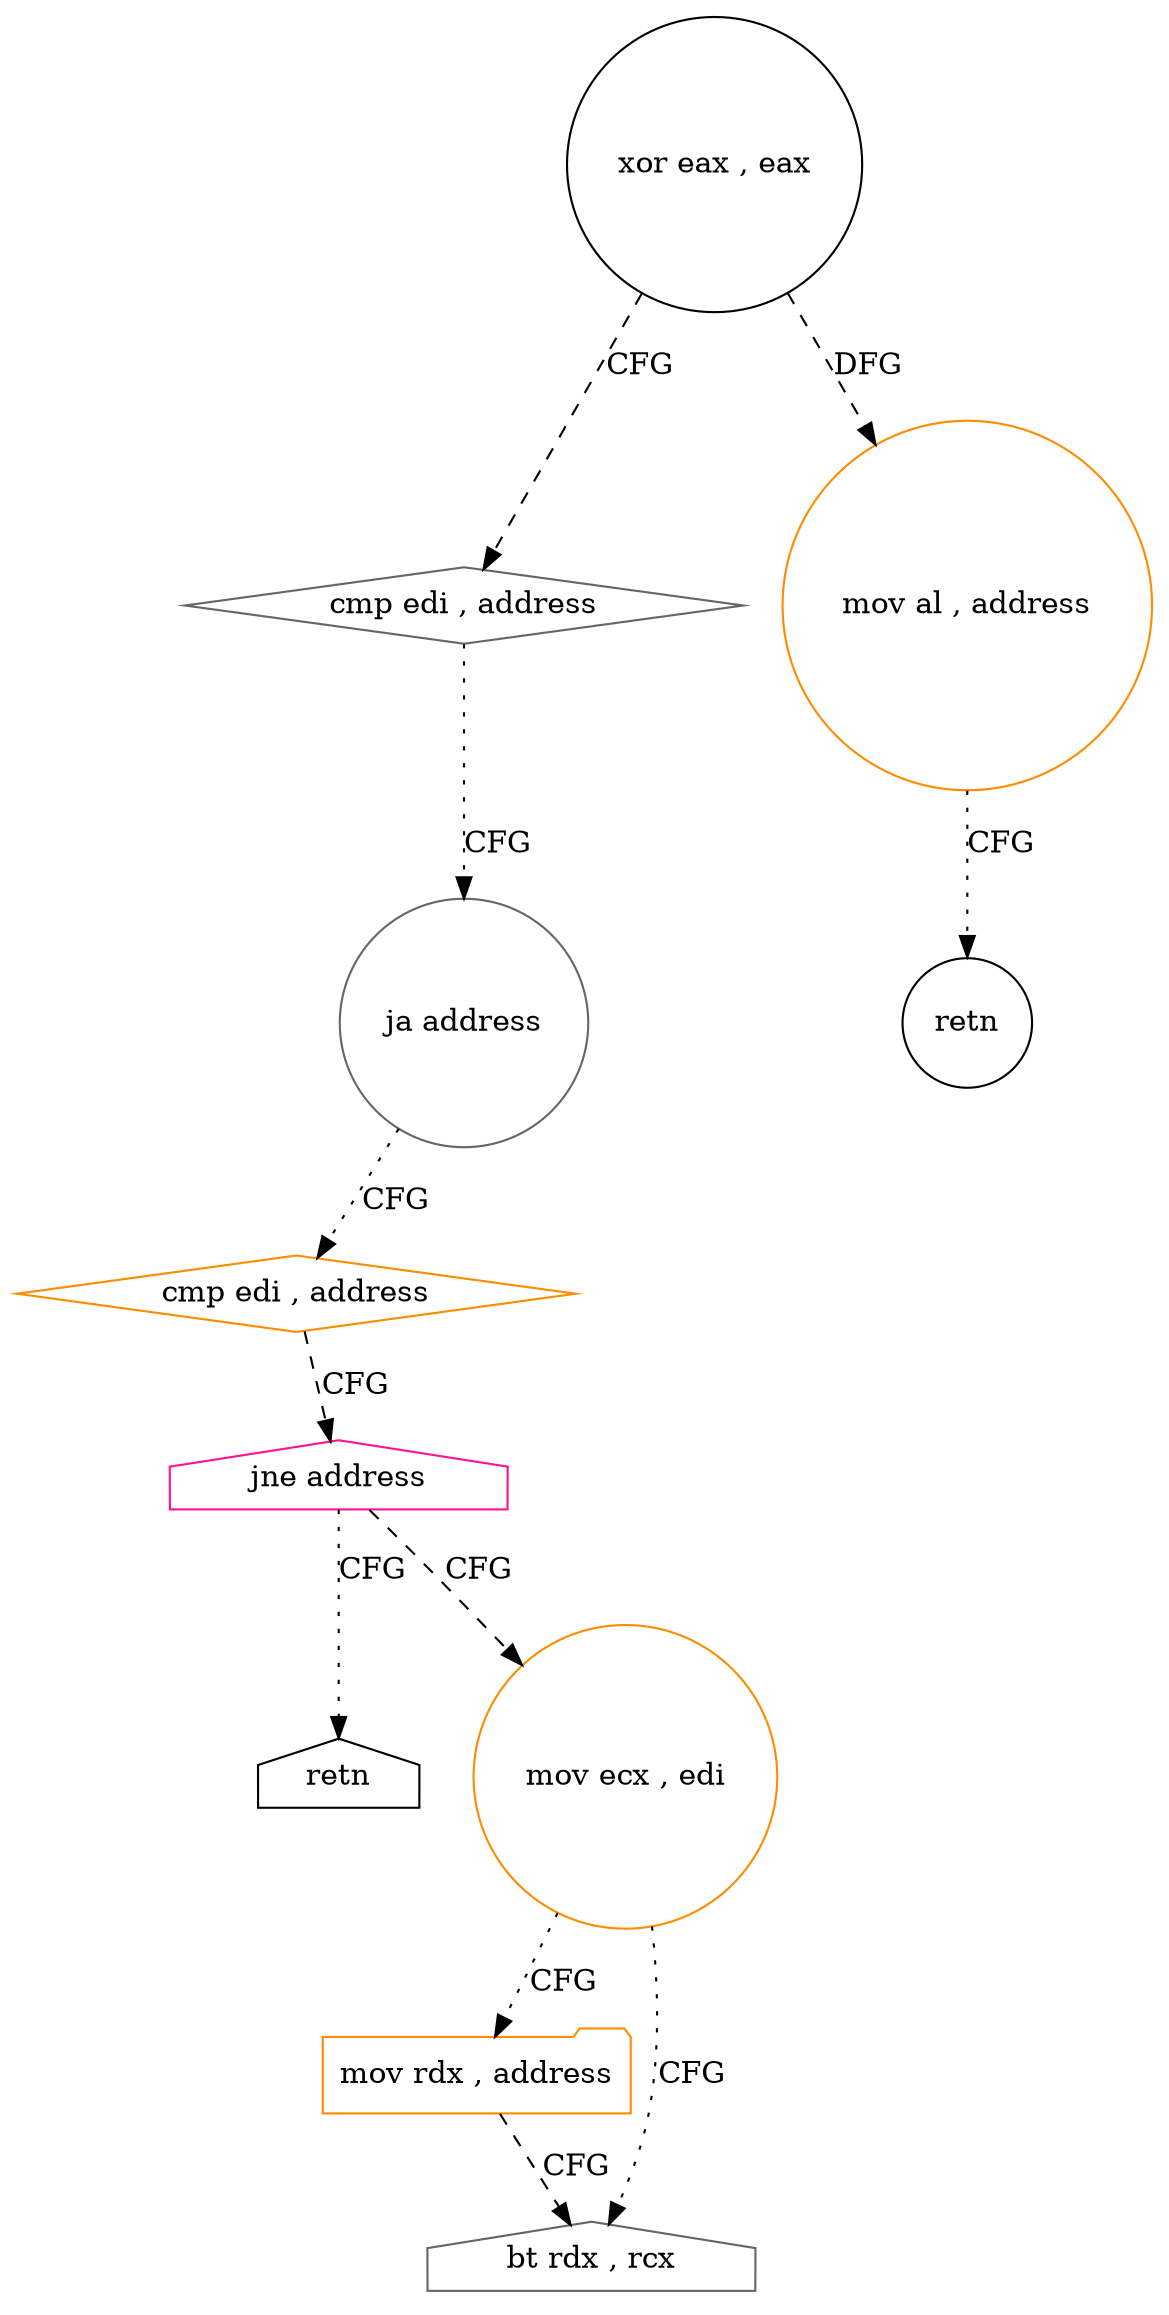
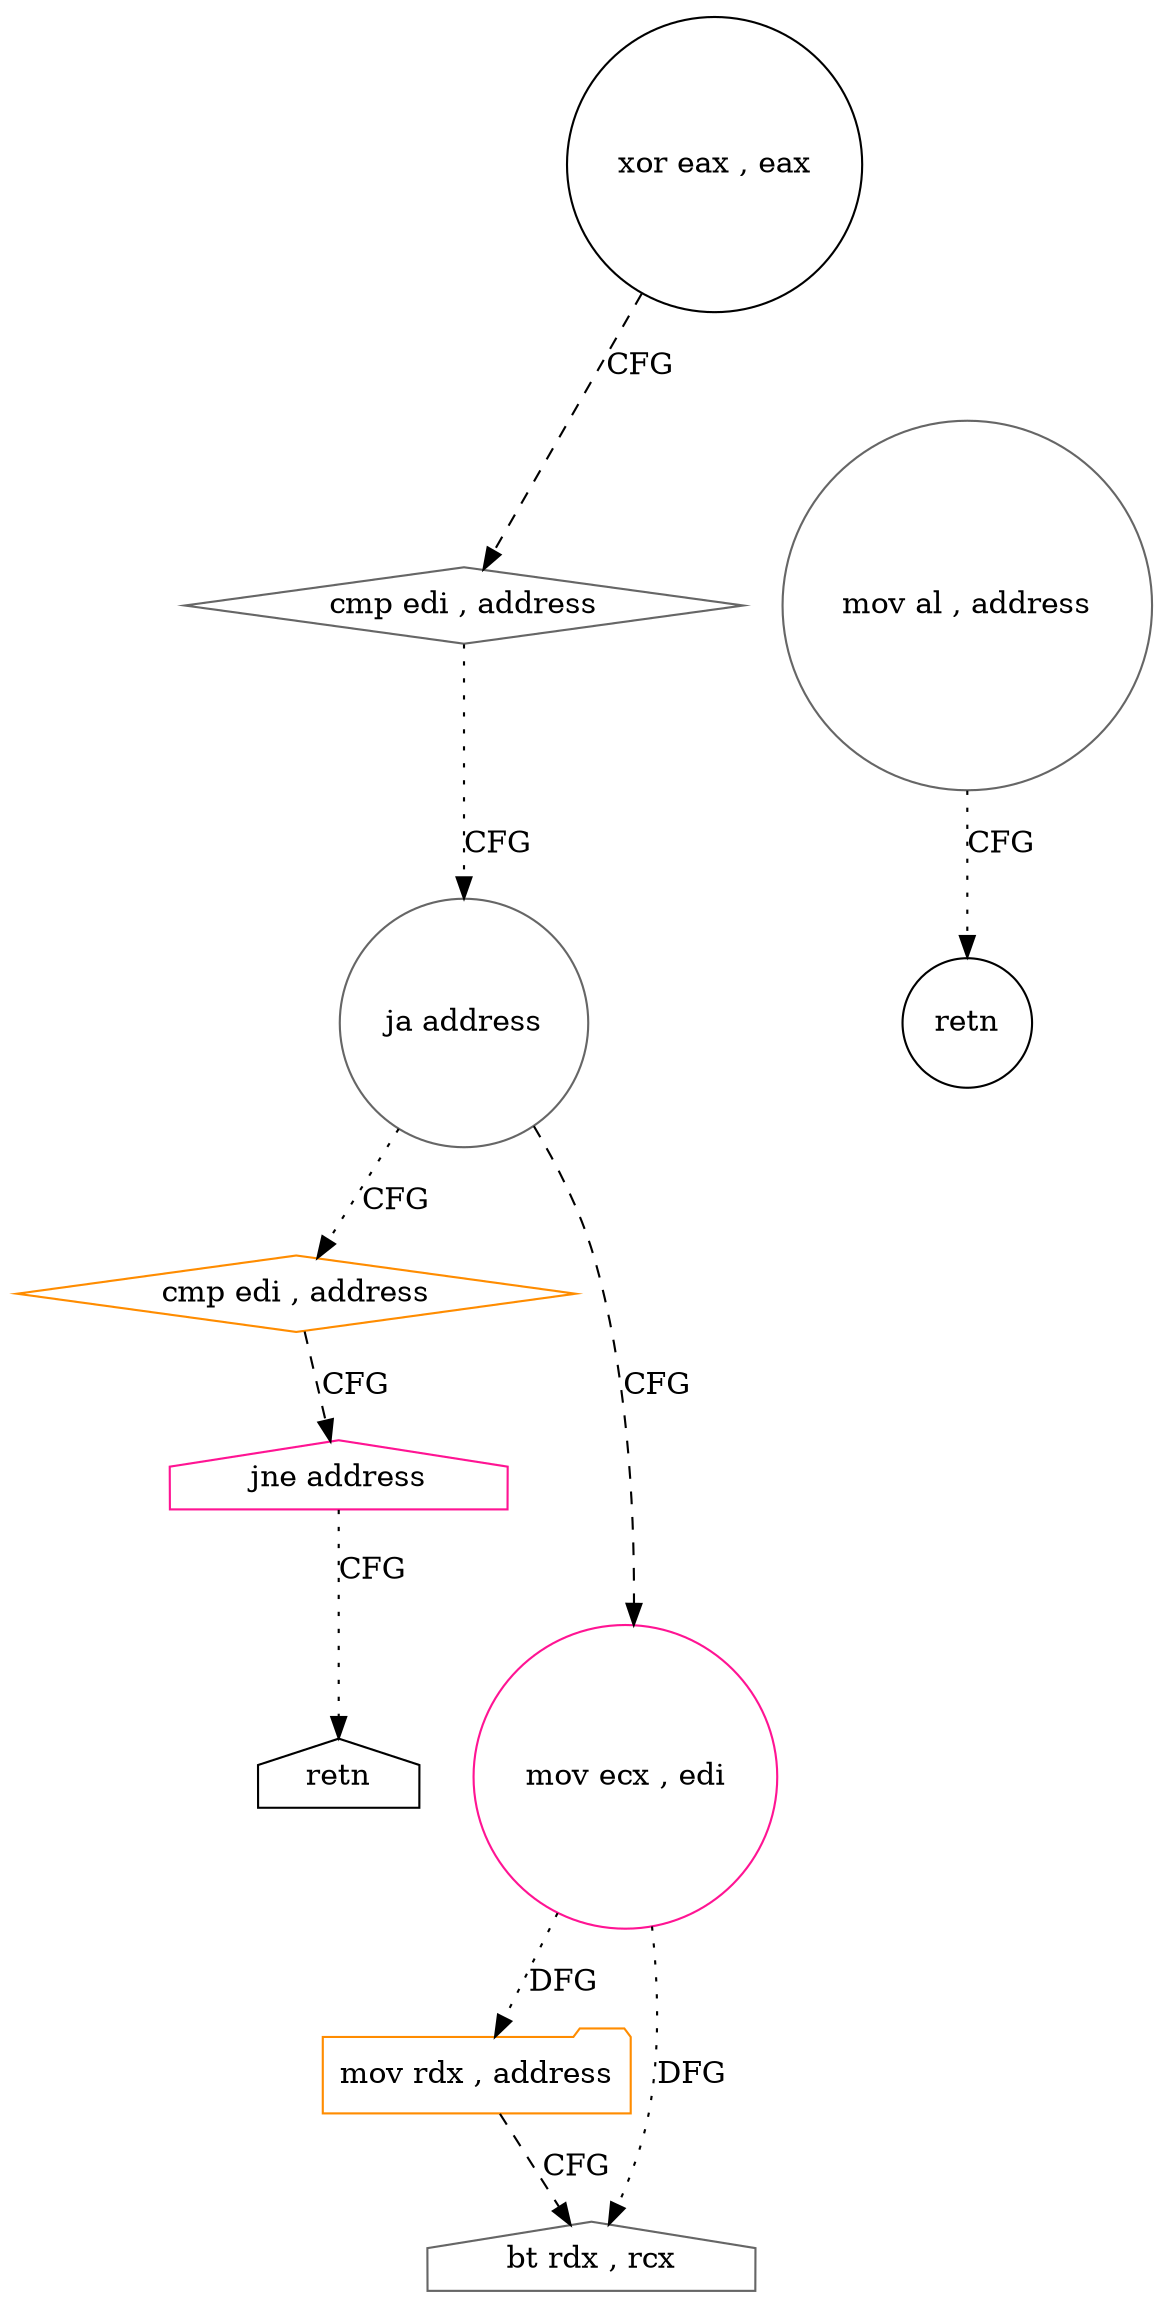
edge "xor eax , eax" -> "mov al , address": removed, label "DFG"
node "mov al , address": color darkorange -> gray40
edge "jne address" -> "mov ecx , edi": now "ja address" -> "mov ecx , edi"
node "mov ecx , edi": color darkorange -> deeppink
edge "mov ecx , edi" -> "mov rdx , address": label "CFG" -> "DFG"
edge "mov ecx , edi" -> "bt rdx , rcx": label "CFG" -> "DFG"
